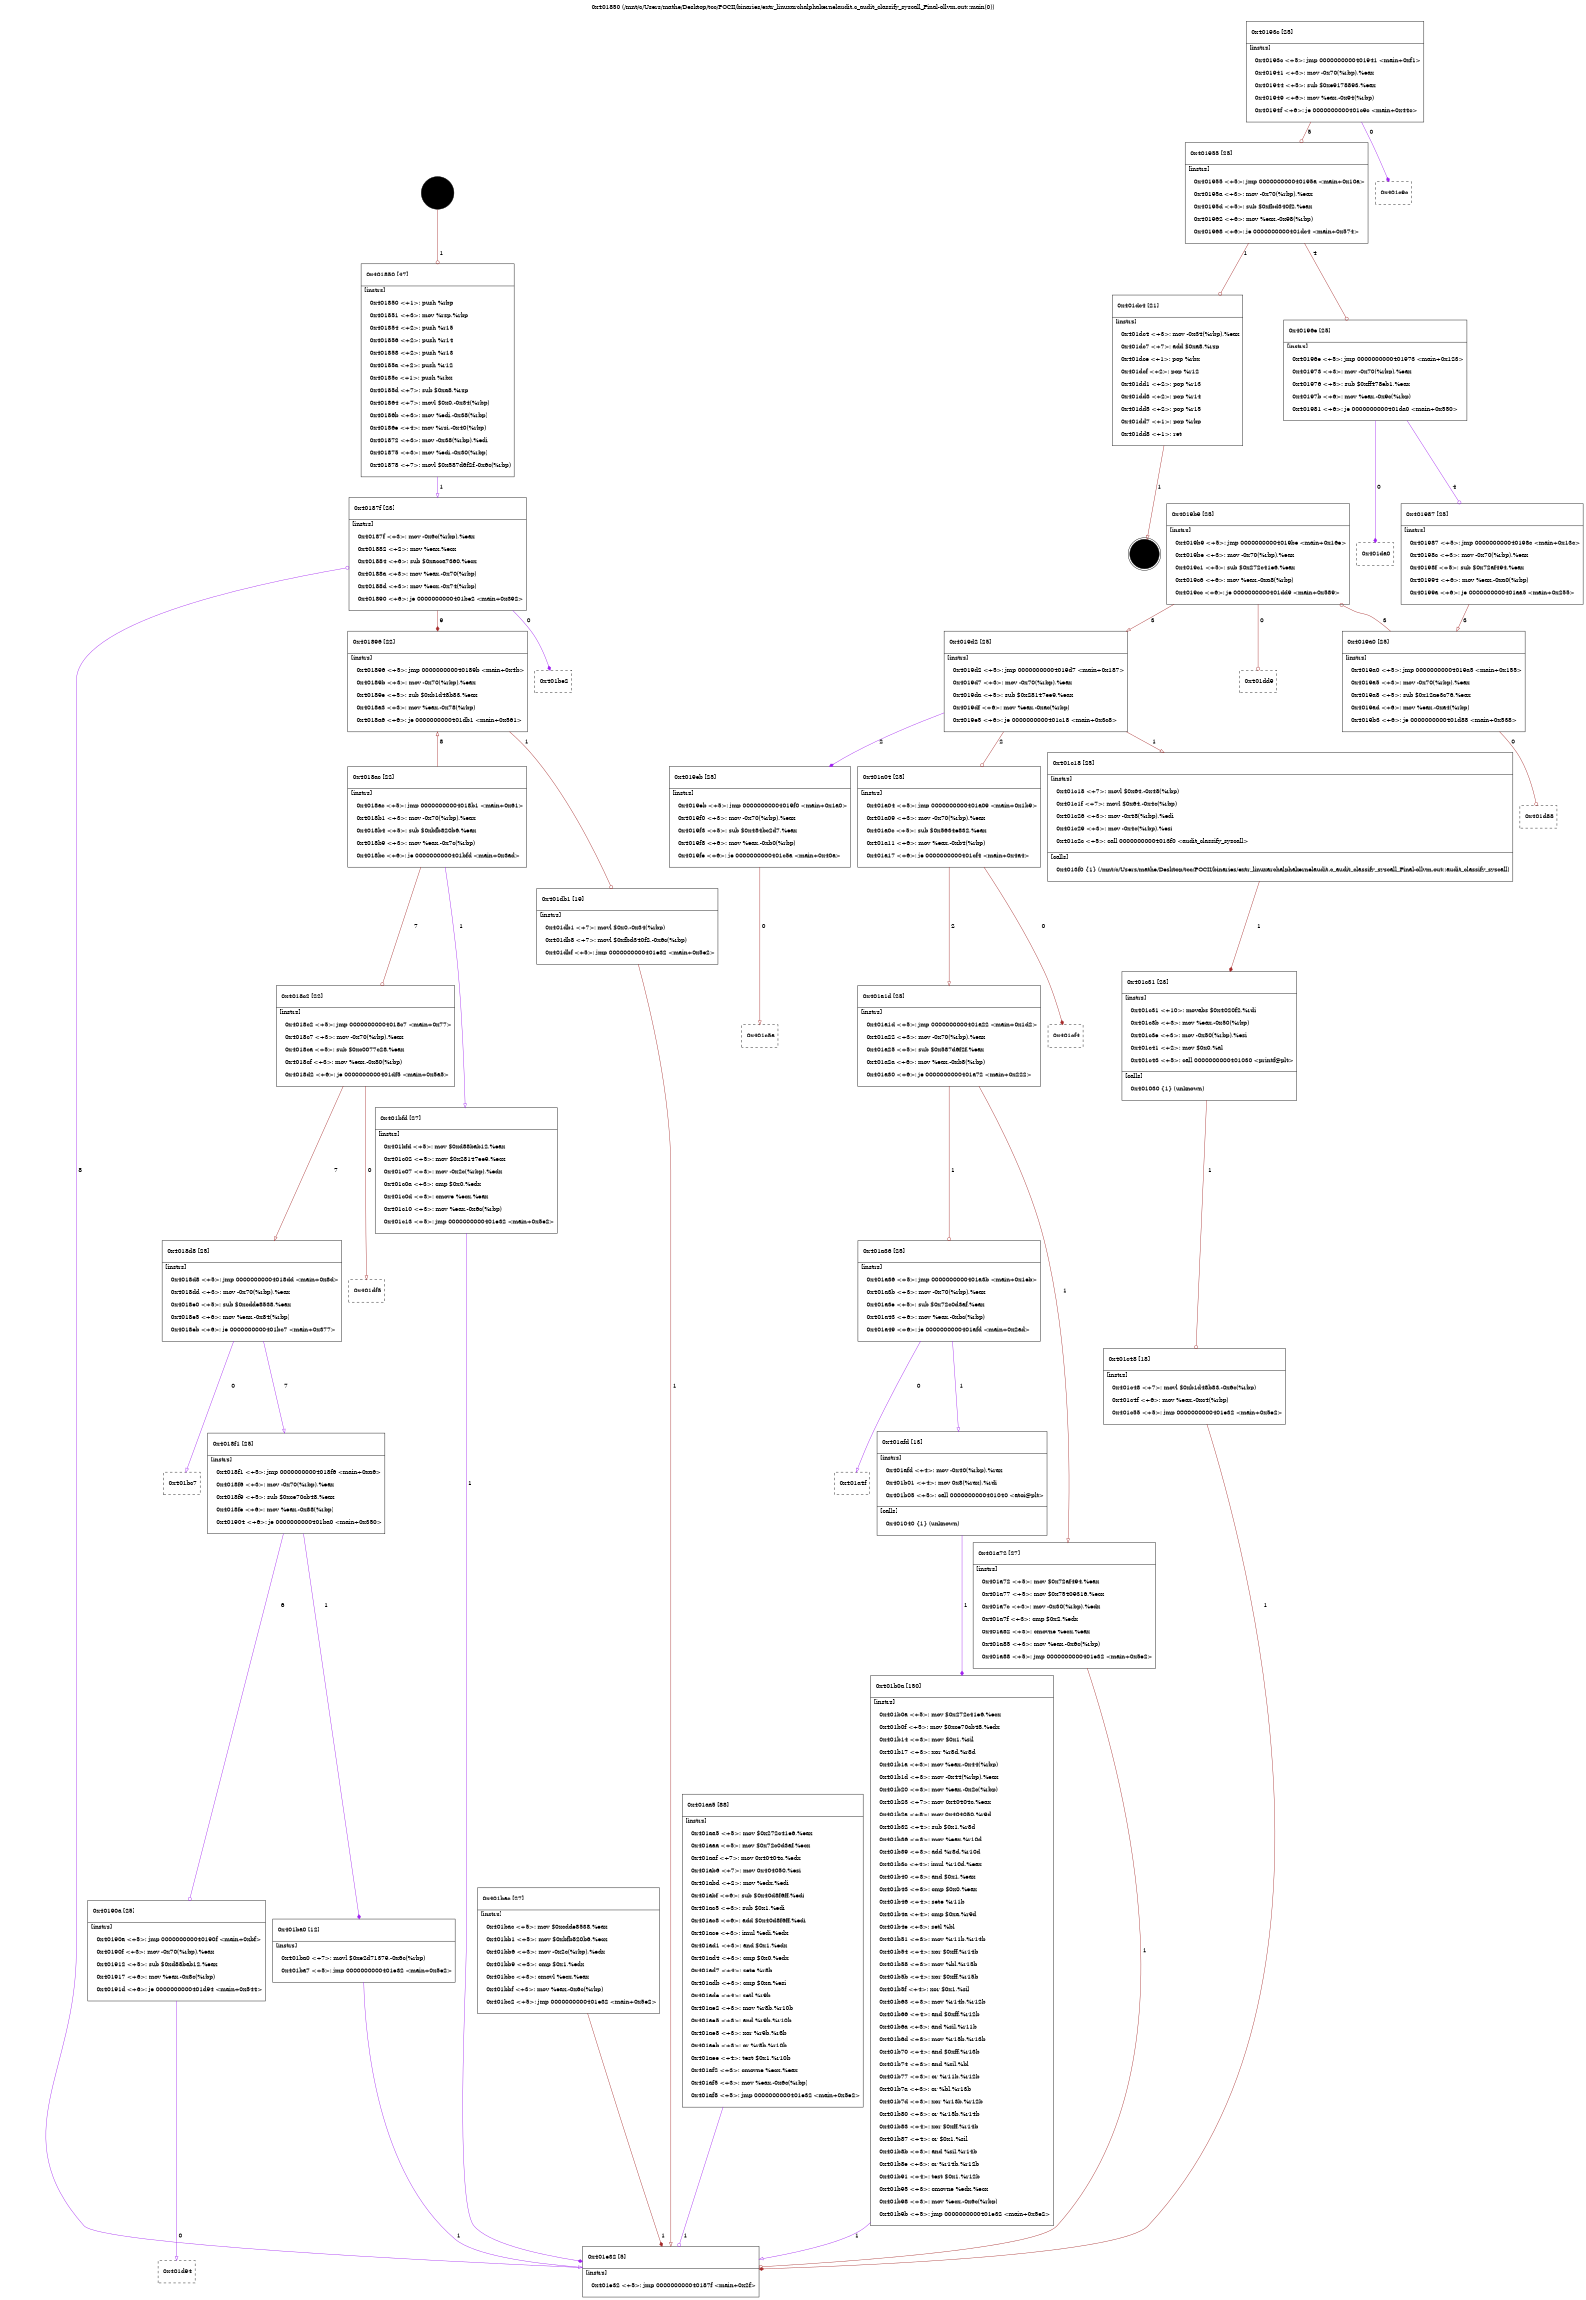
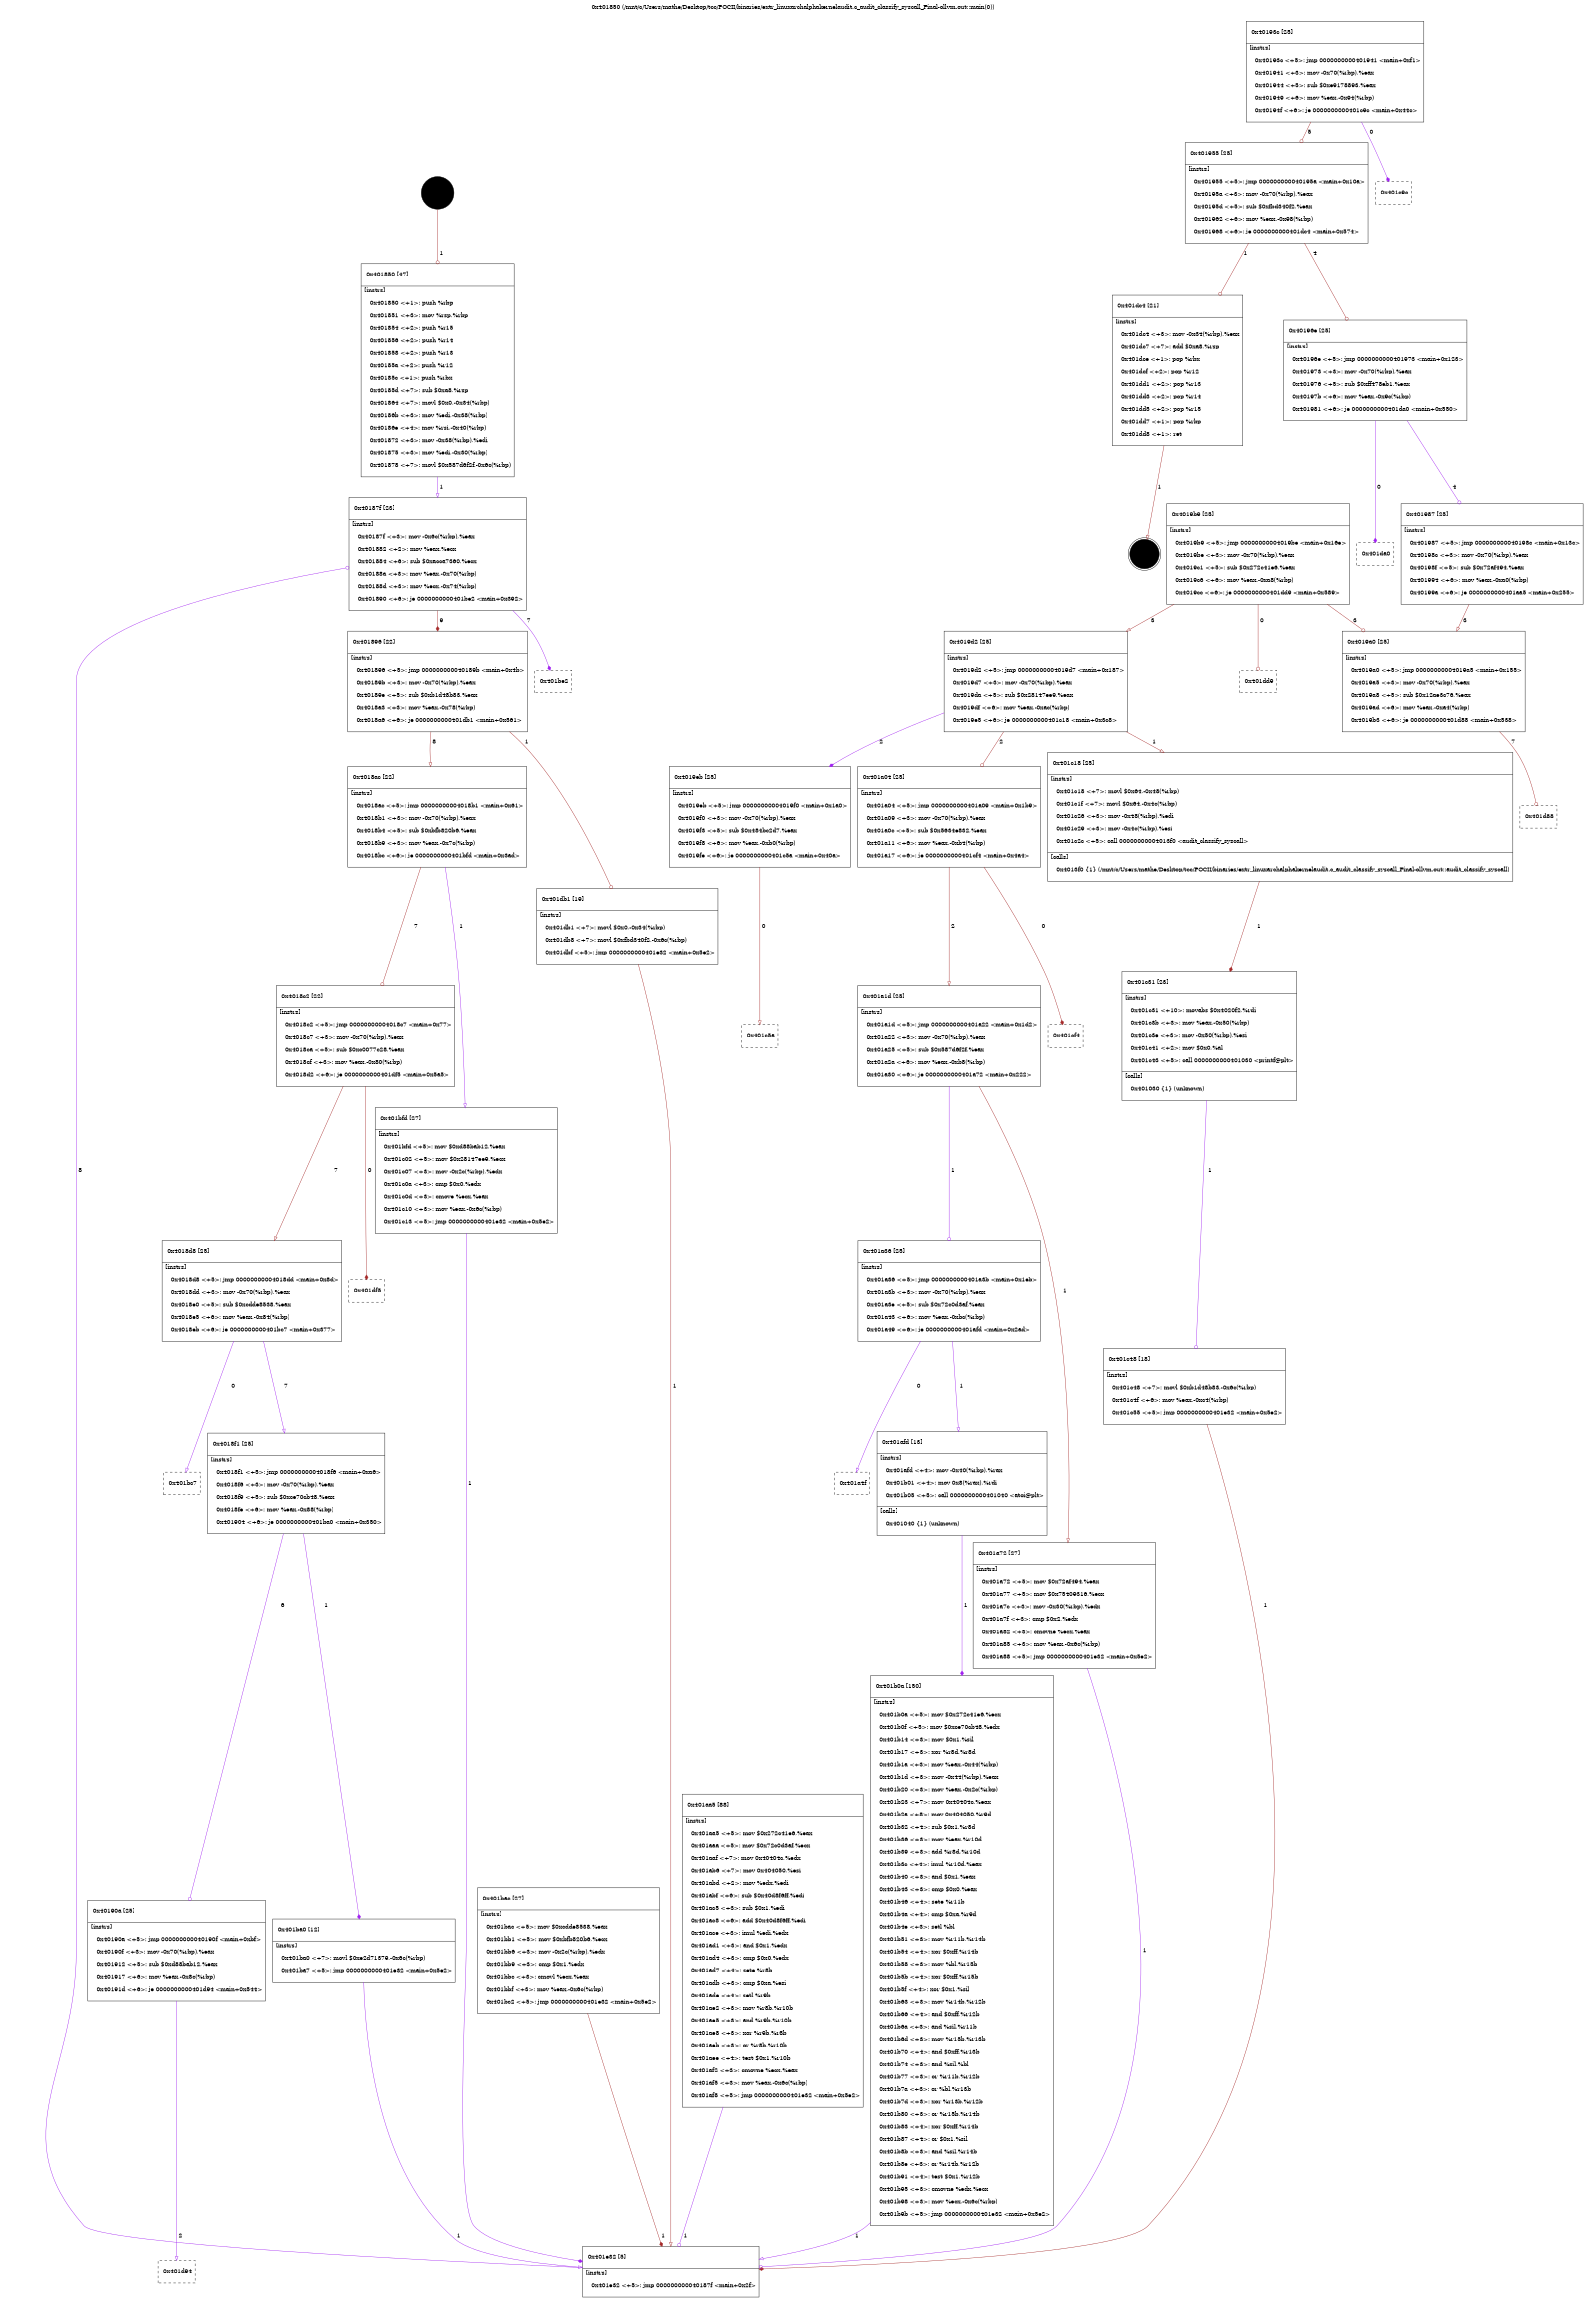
edge "0x4019a0 [25]" -> "0x4019b9 [25]": reversed
edge "0x40187f [23]" -> "0x401be2": label " 0" -> " 7"
edge "0x4019a0 [25]" -> "0x401d88": label " 0" -> " 7"
edge "0x4018ac [22]" -> "0x401896 [22]": reversed
edge "0x401a1d [25]" -> "0x401a36 [25]": color brown -> purple
edge "0x4018c2 [22]" -> "0x401df5": arrowhead onormal -> diamond
edge "0x401c31 [23]" -> "0x401c48 [18]": color brown -> purple
edge "0x401a72 [27]" -> "0x401e32 [5]": color brown -> purple
edge "0x40190a [25]" -> "0x401d94": label " 0" -> " 2"
